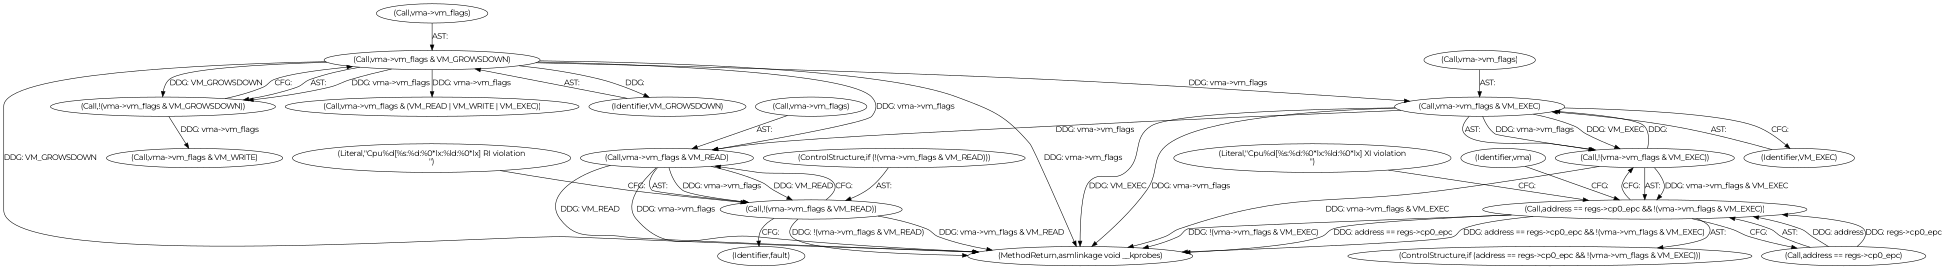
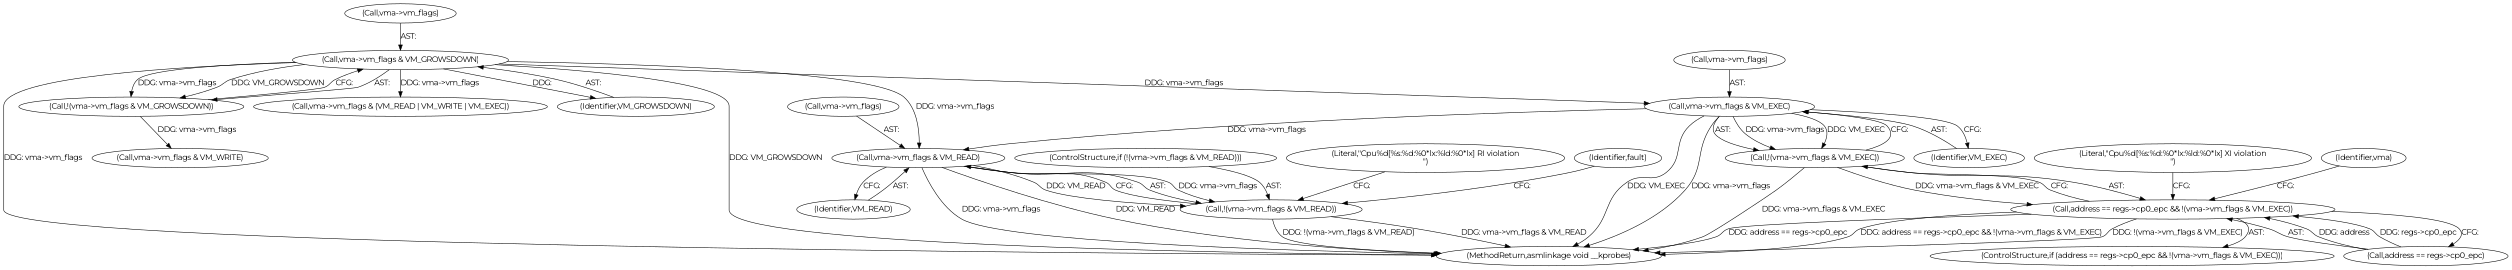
edge "(Call,!(vma->vm_flags & VM_EXEC))" -> "(Call,vma->vm_flags & VM_EXEC)": label "DDG: " -> "CFG: "
node "(Identifier,VM_READ)": added
edge "(Call,!(vma->vm_flags & VM_READ))" -> "(Identifier,fault)": reversed
